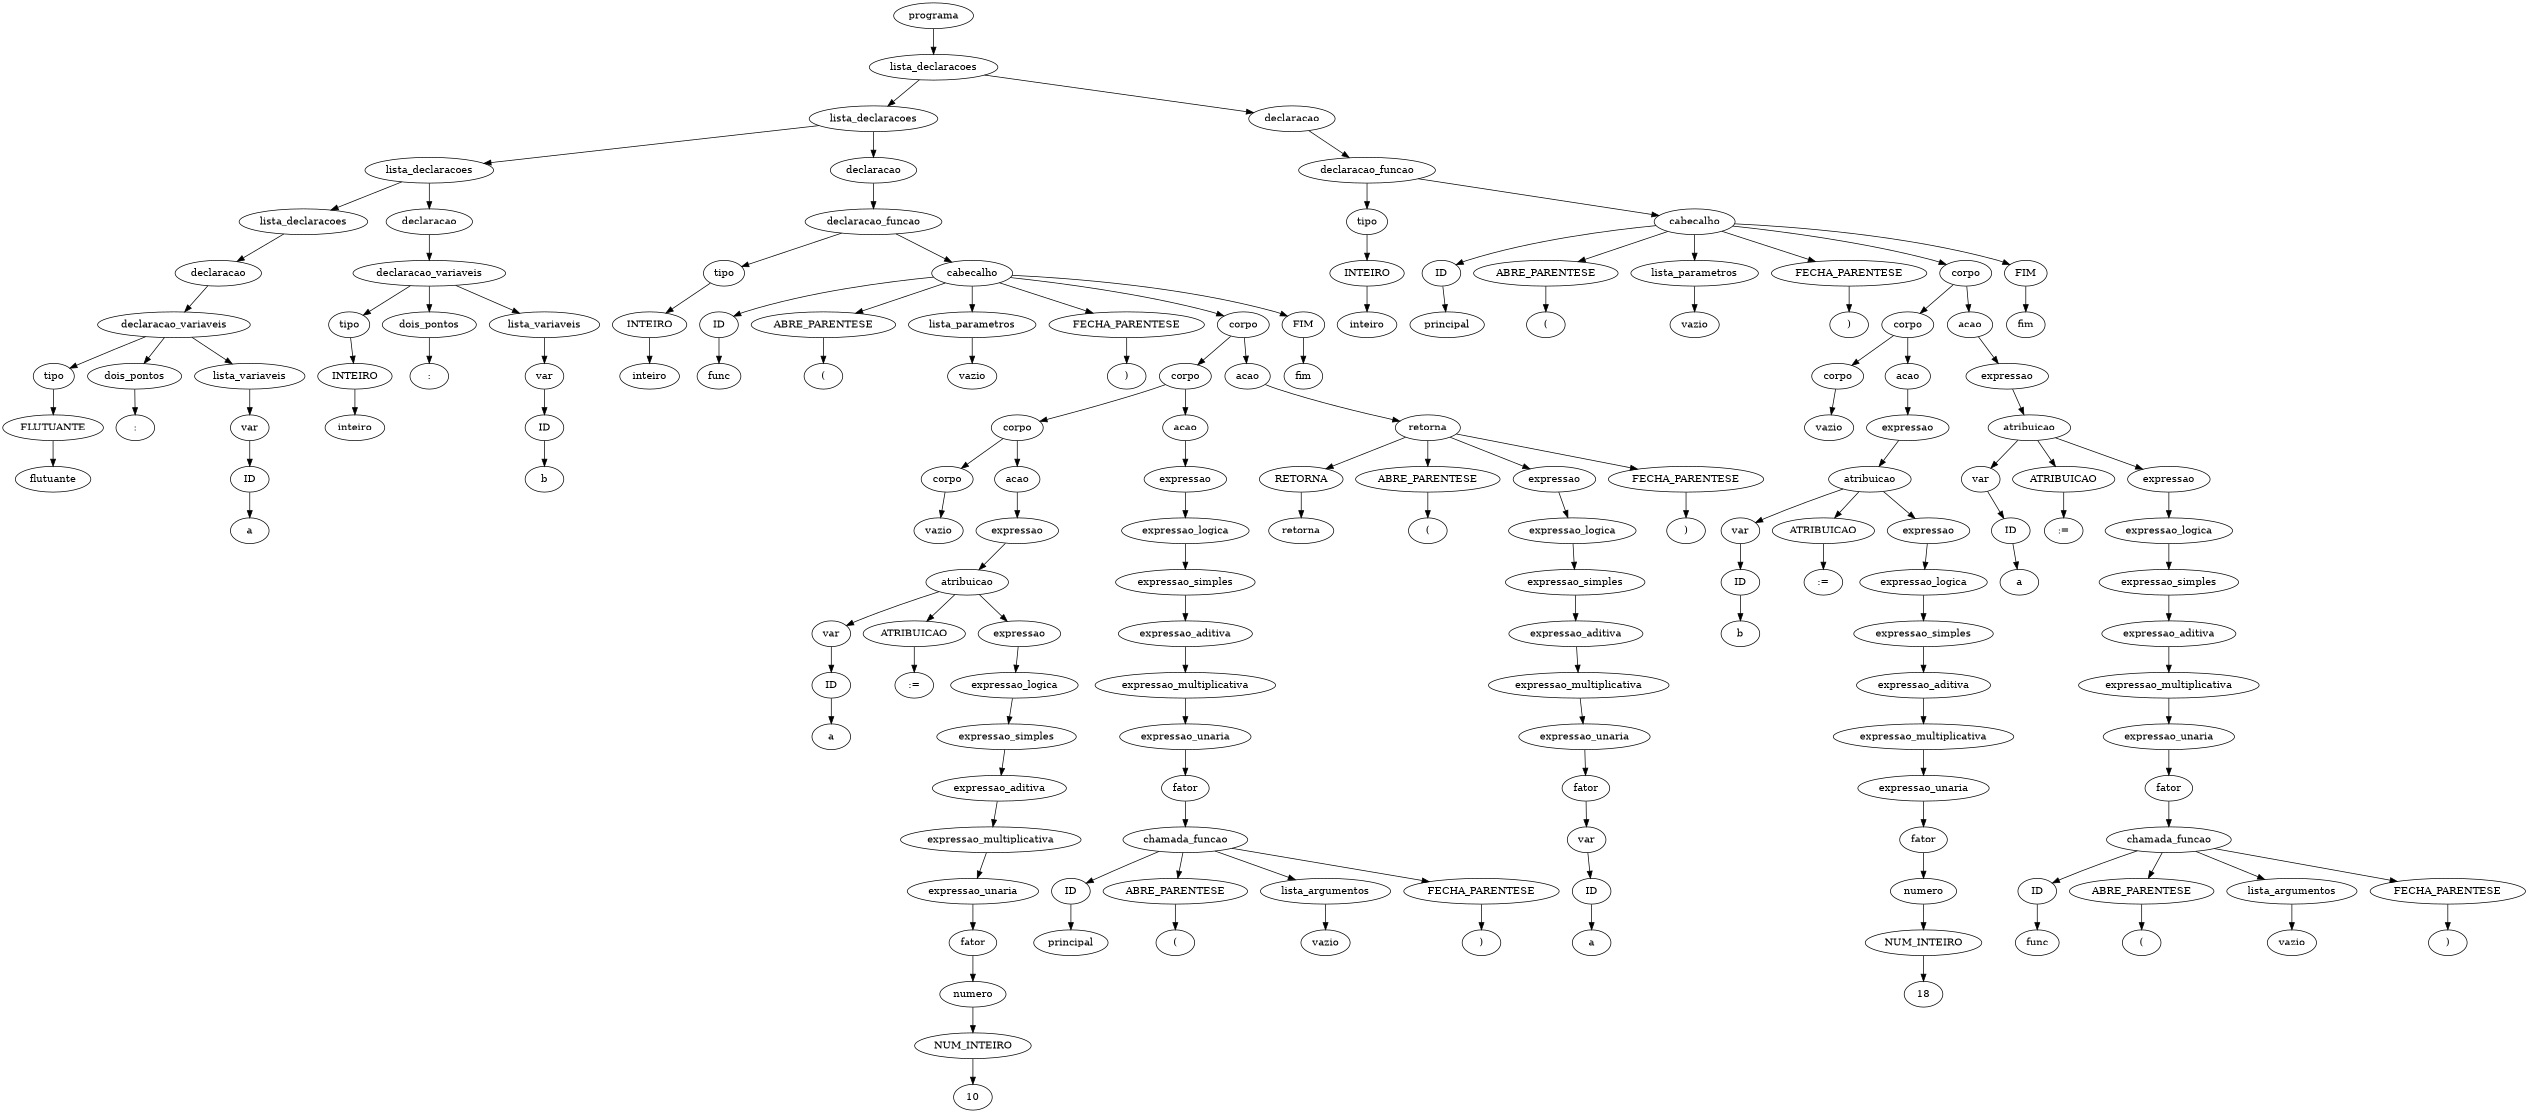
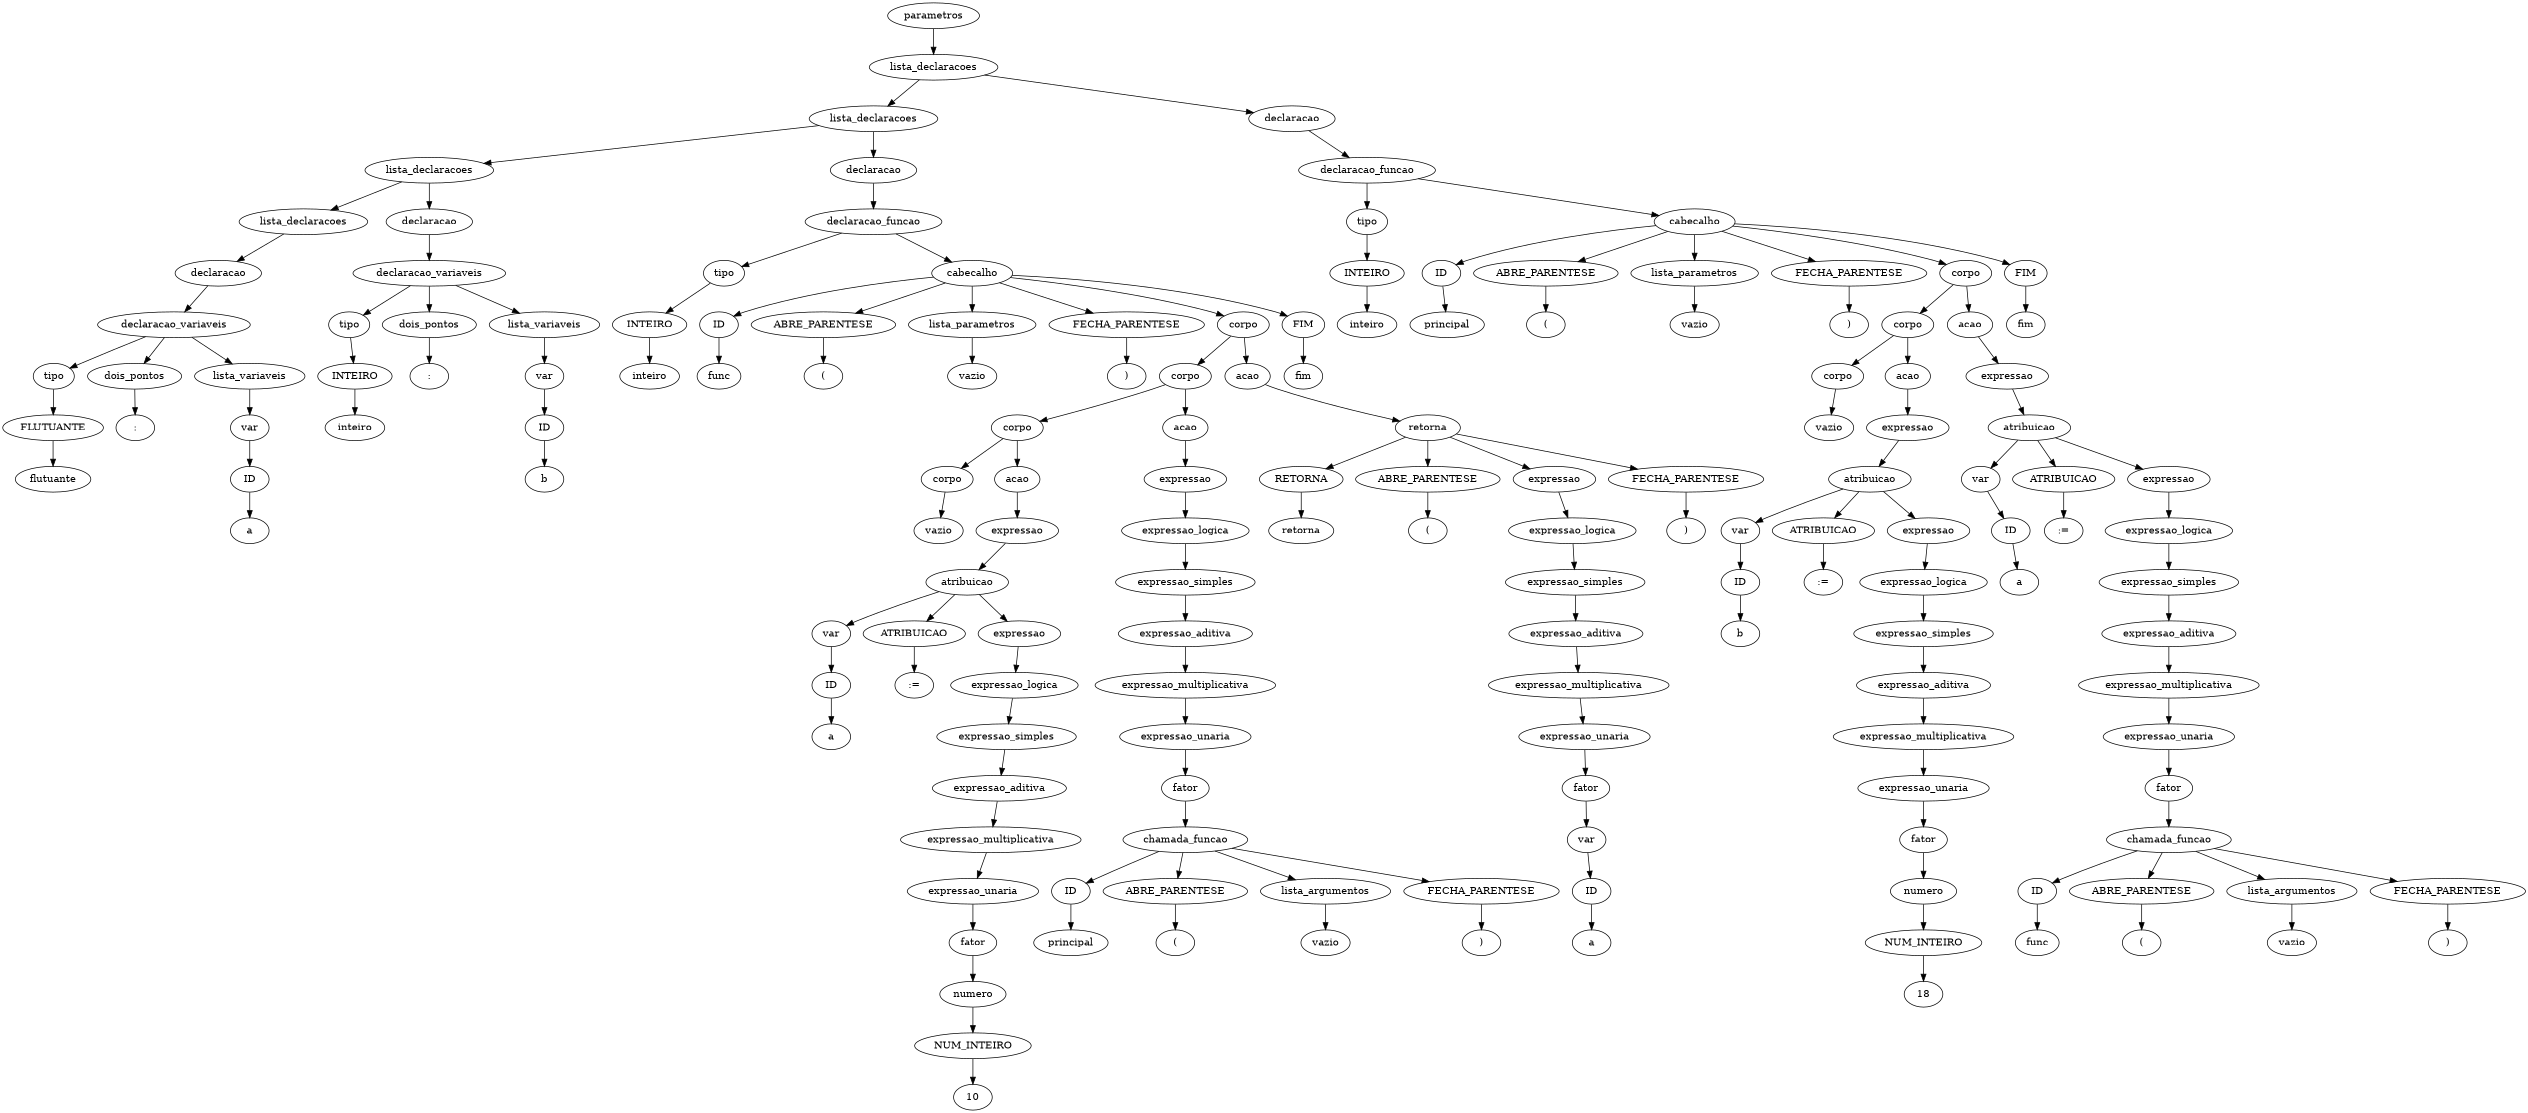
node "programa": label "programa" -> "parametros"
